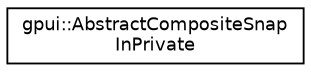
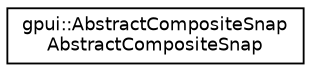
node "gpui::AbstractCompositeSnap InPrivate": label "gpui::AbstractCompositeSnap InPrivate" -> "gpui::AbstractCompositeSnap AbstractCompositeSnap"
